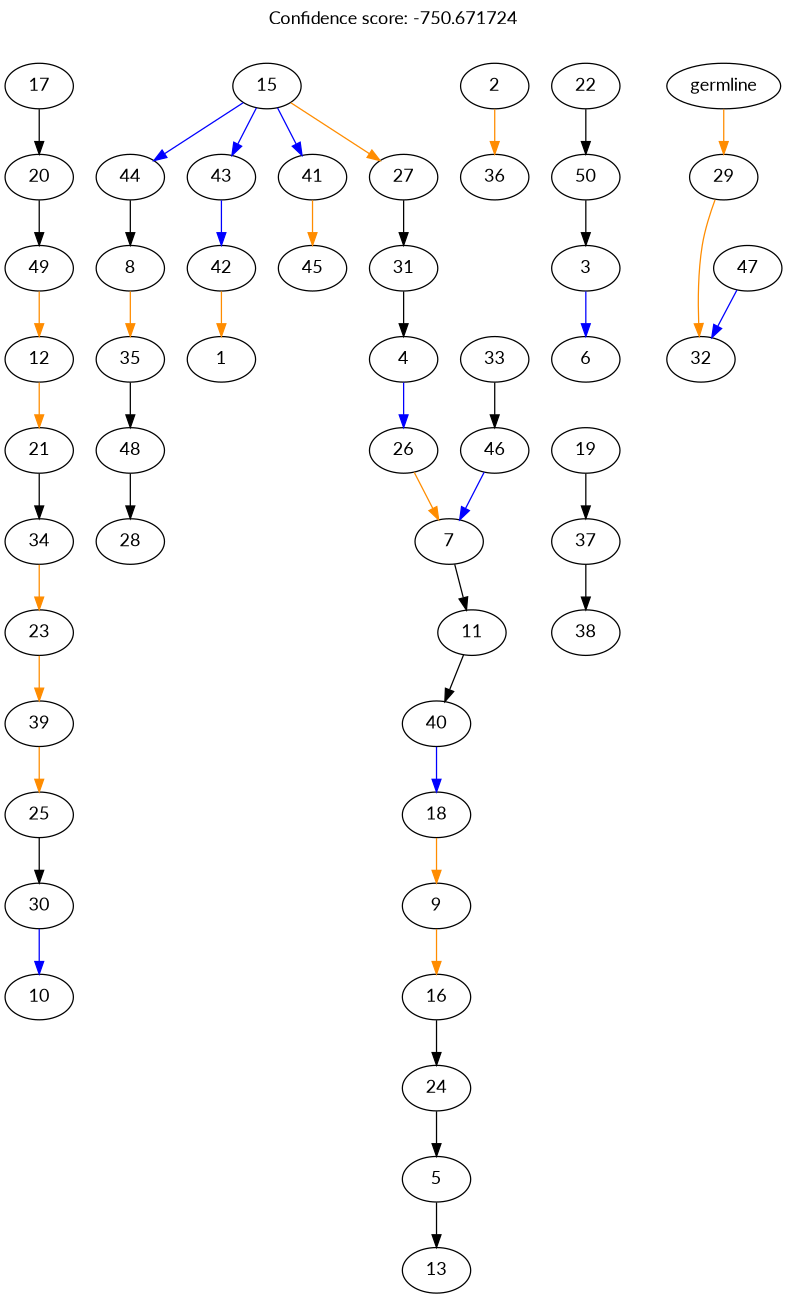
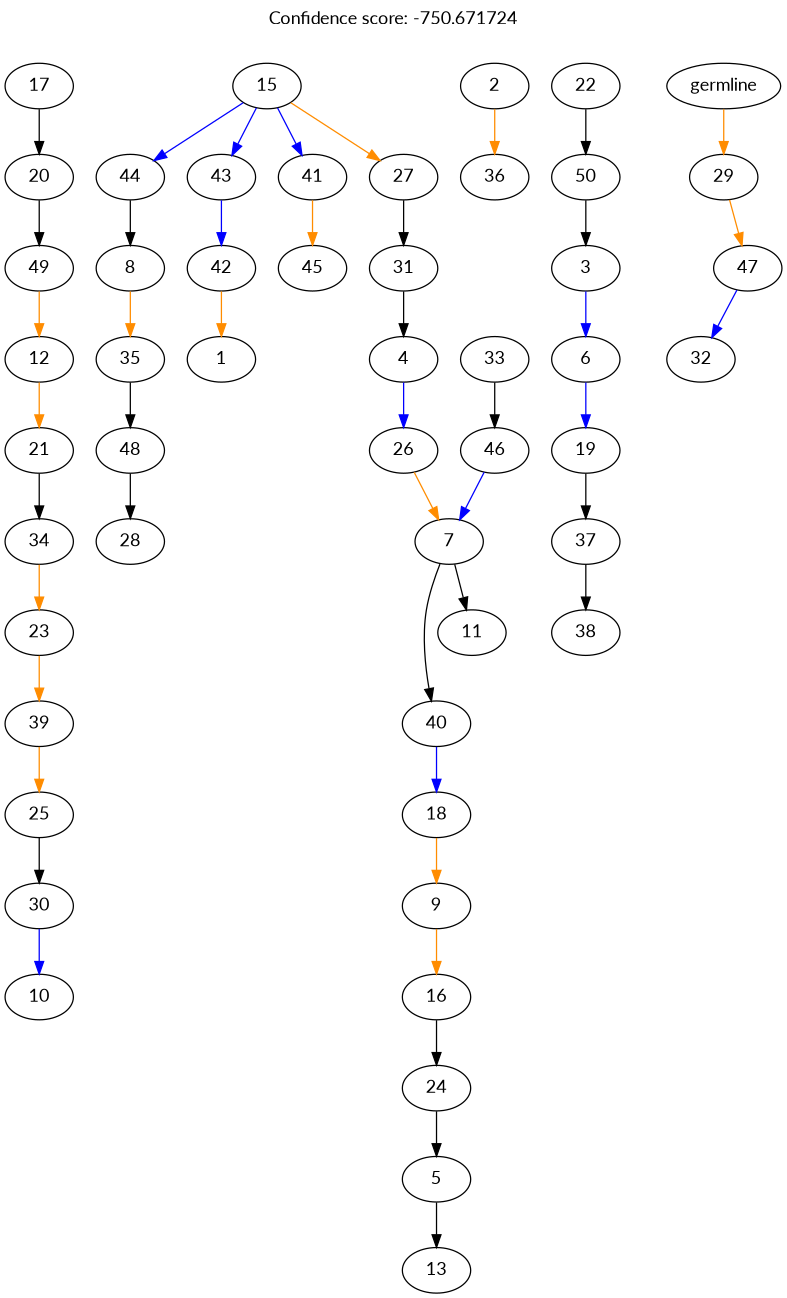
edge "29" -> "32": now "29" -> "47"
edge "6" -> "19": added
edge "11" -> "40": now "7" -> "40"
